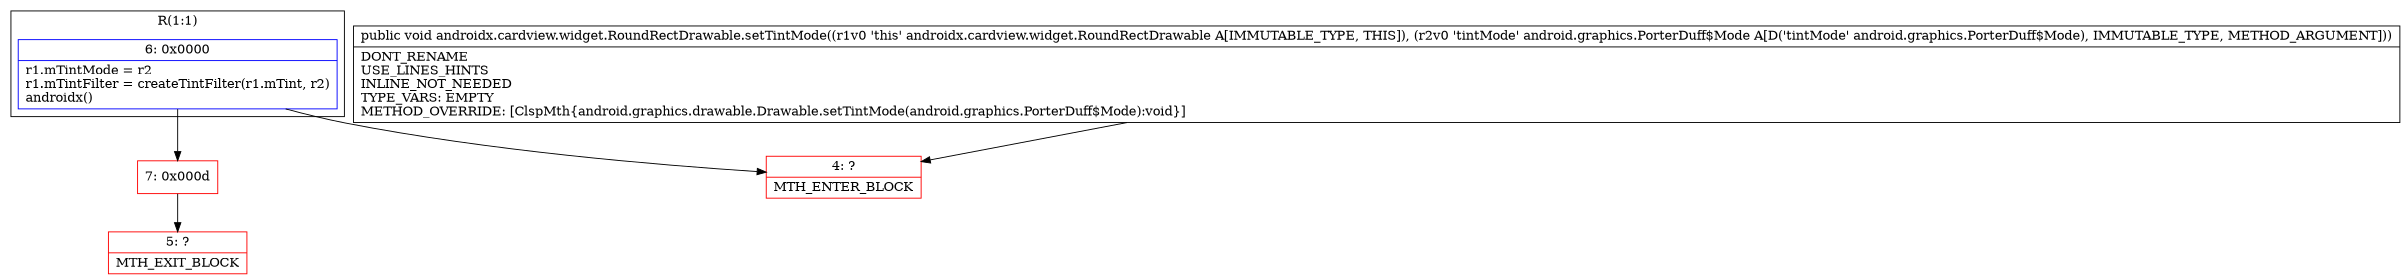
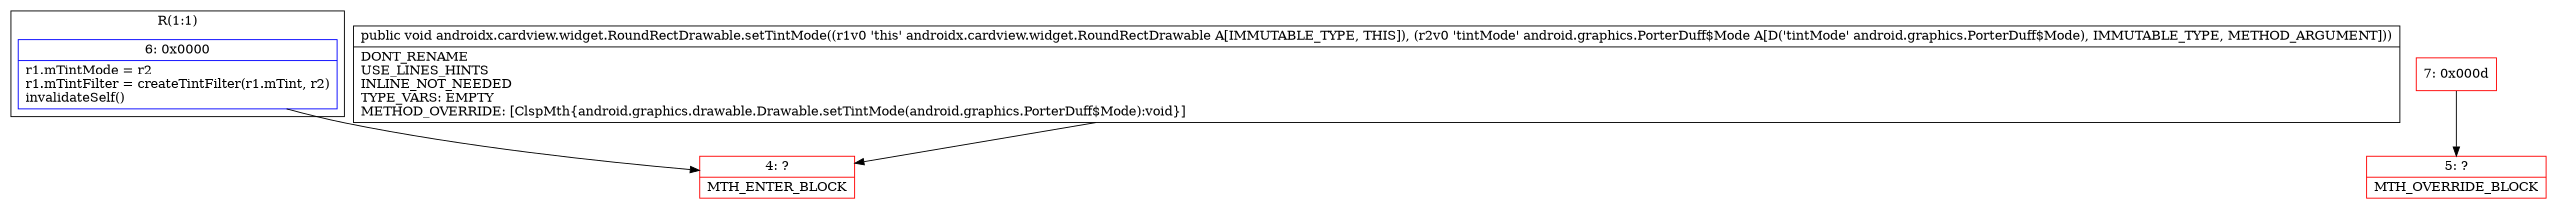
node "6: 0x0000": text "androidx()" -> "invalidateSelf()"
edge "6: 0x0000" -> "7: 0x000d": removed
node "5: ?": text "MTH_EXIT_BLOCK" -> "MTH_OVERRIDE_BLOCK"
